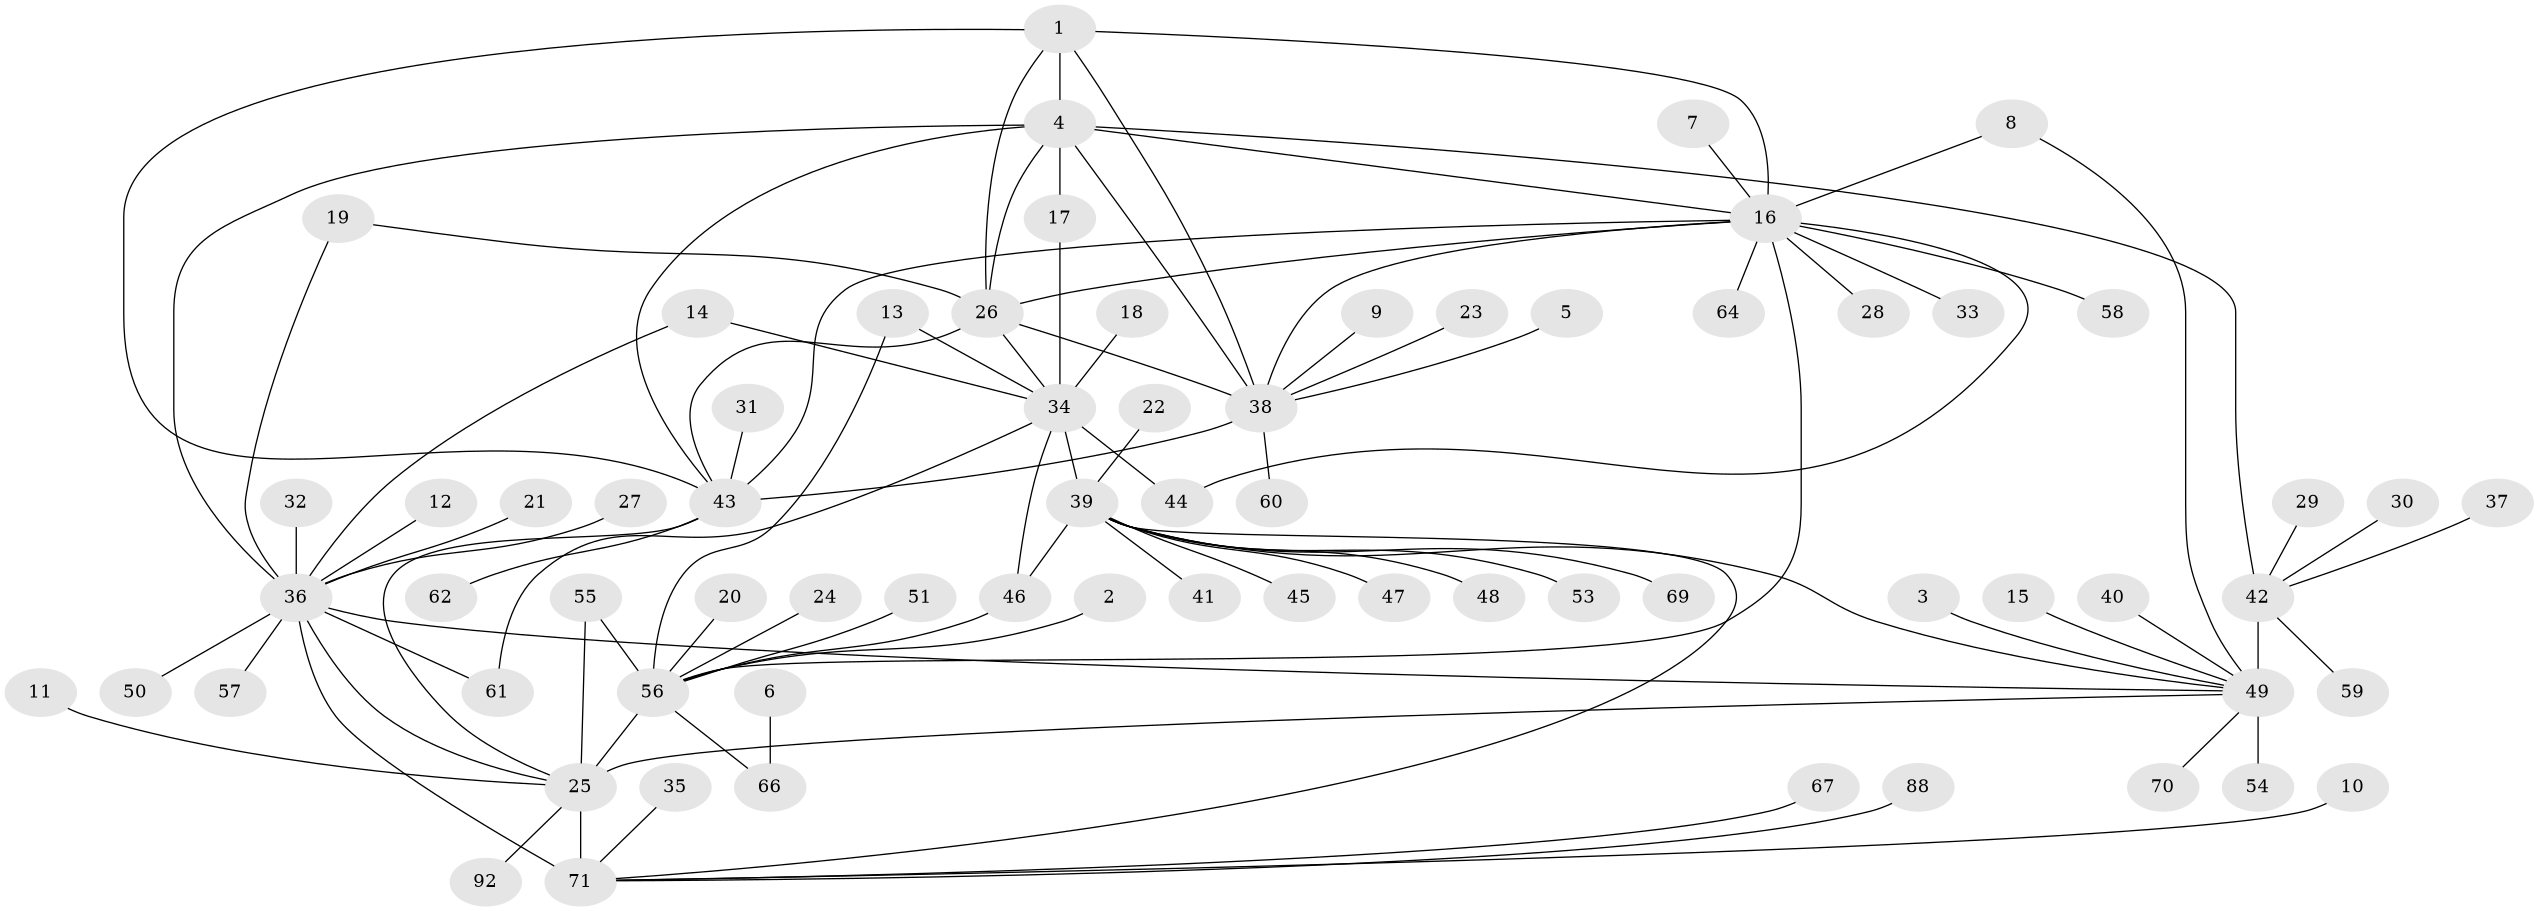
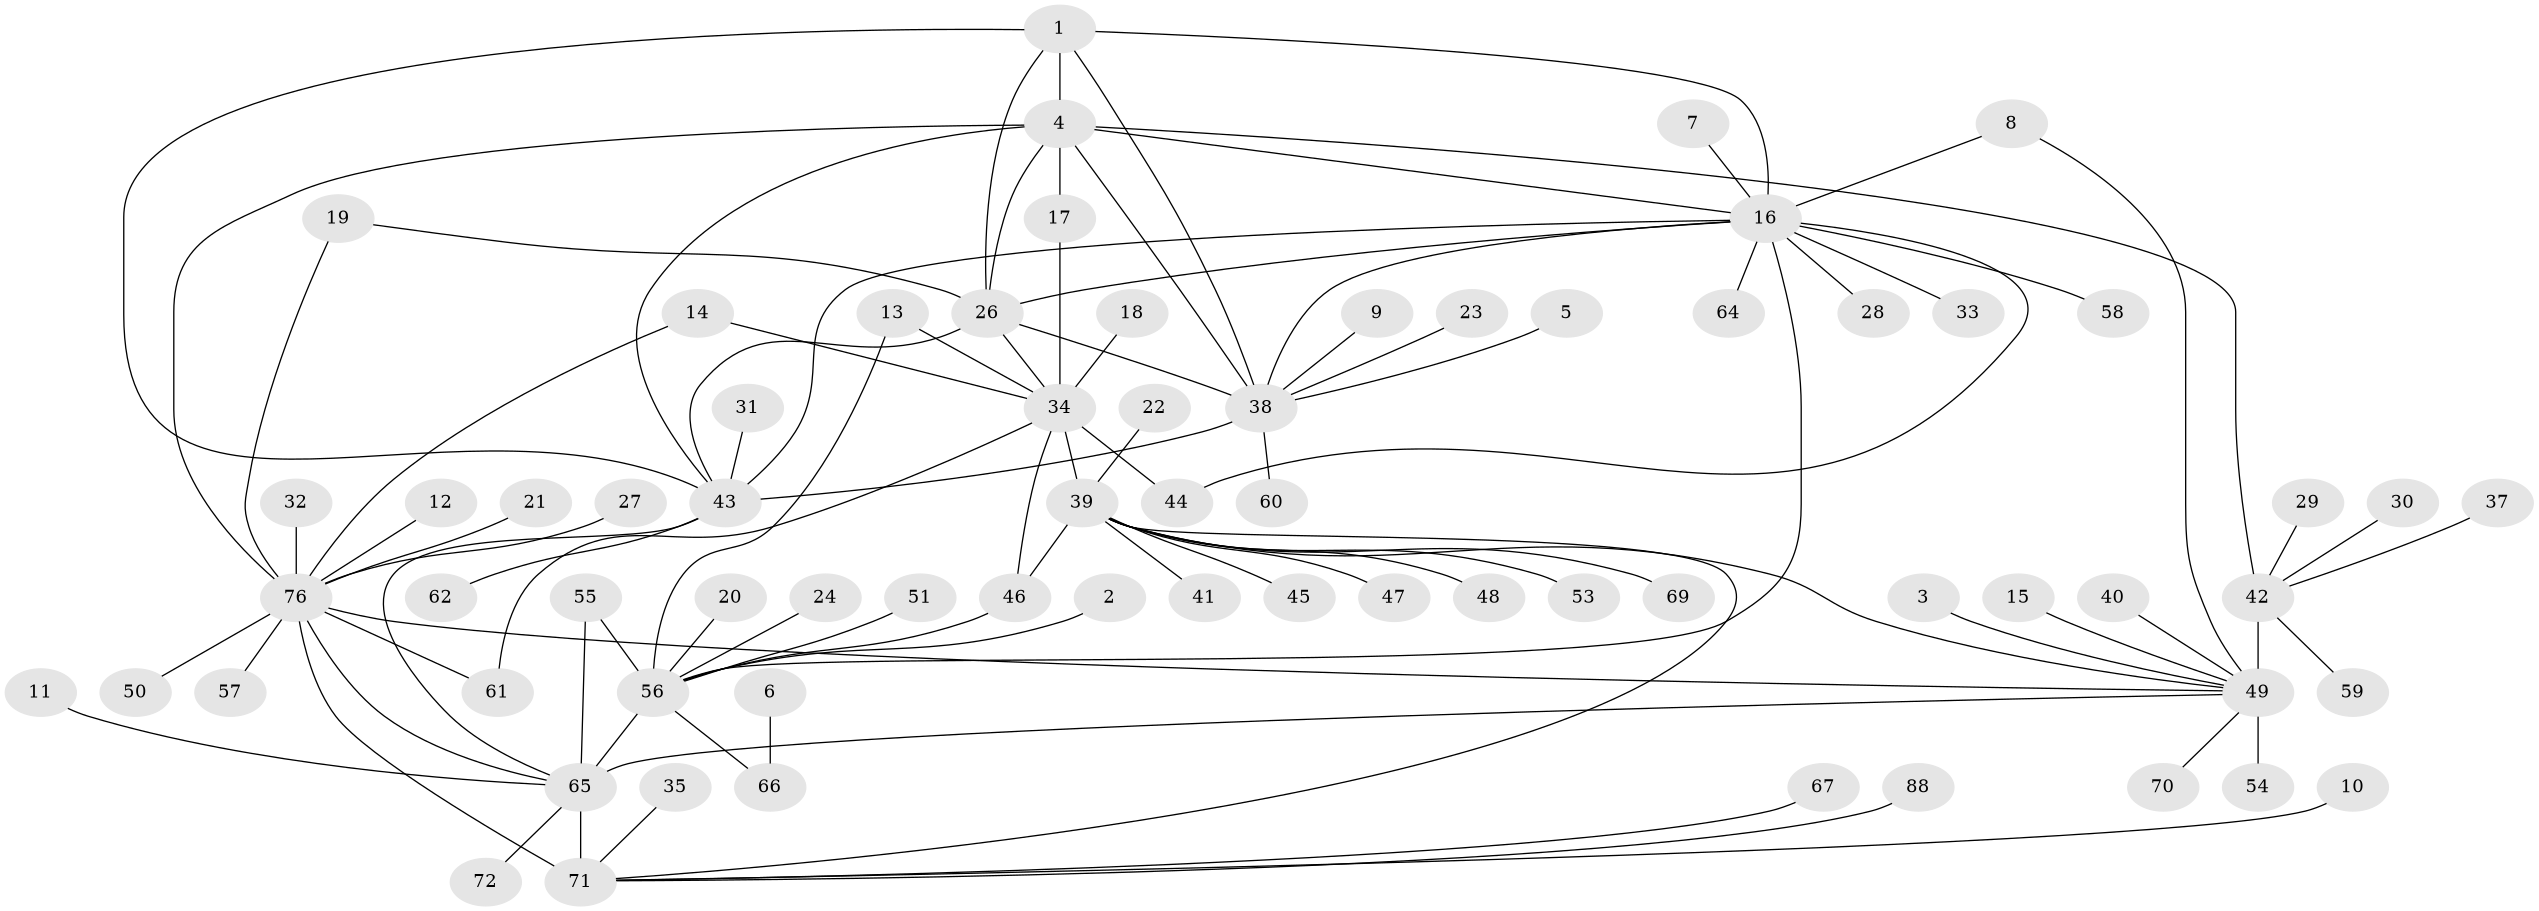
node "36": label "36" -> "76"
node "25": label "25" -> "65"
node "92": label "92" -> "72"
